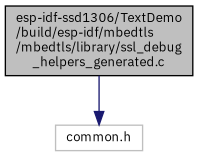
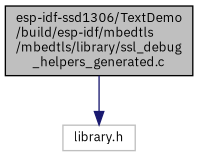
node "common.h": label "common.h" -> "library.h"
